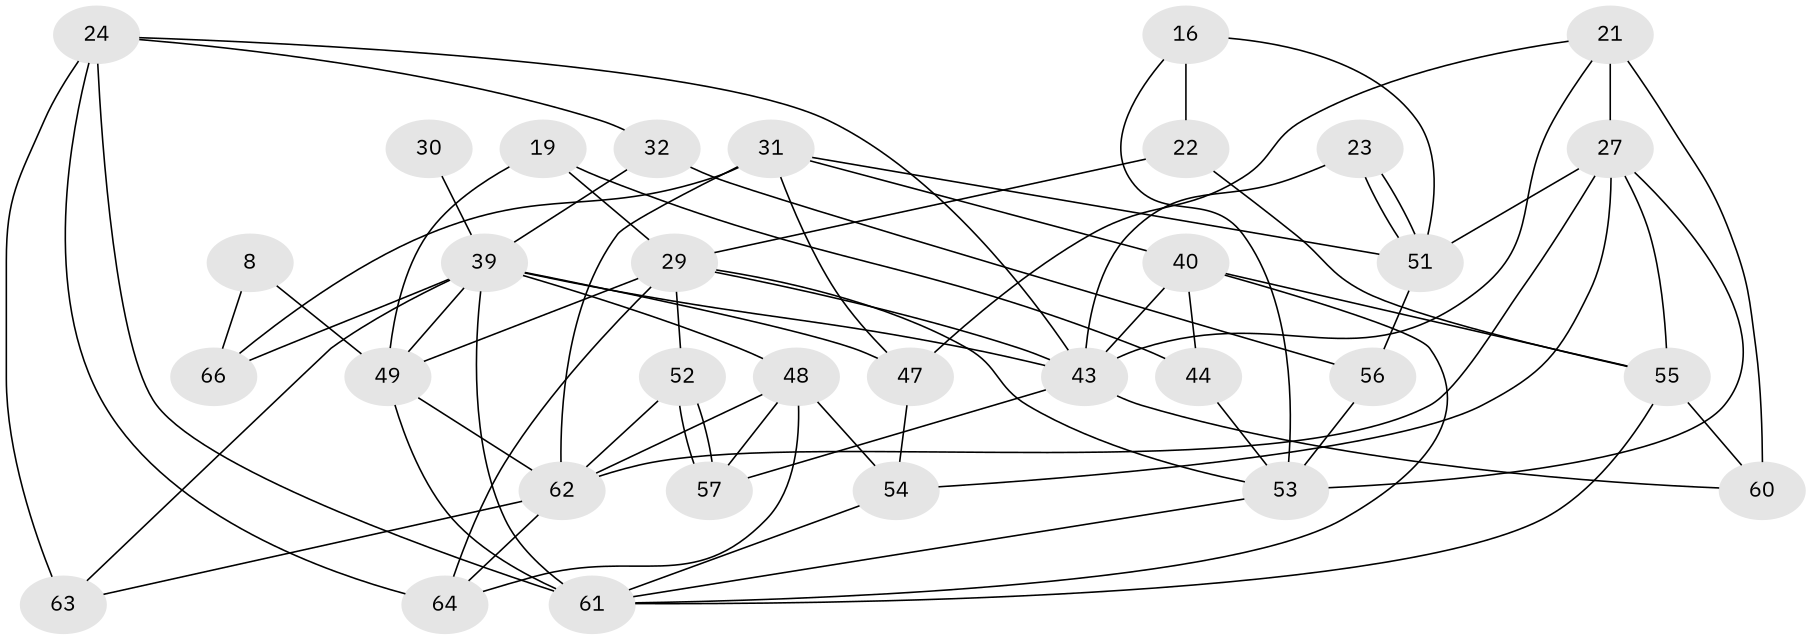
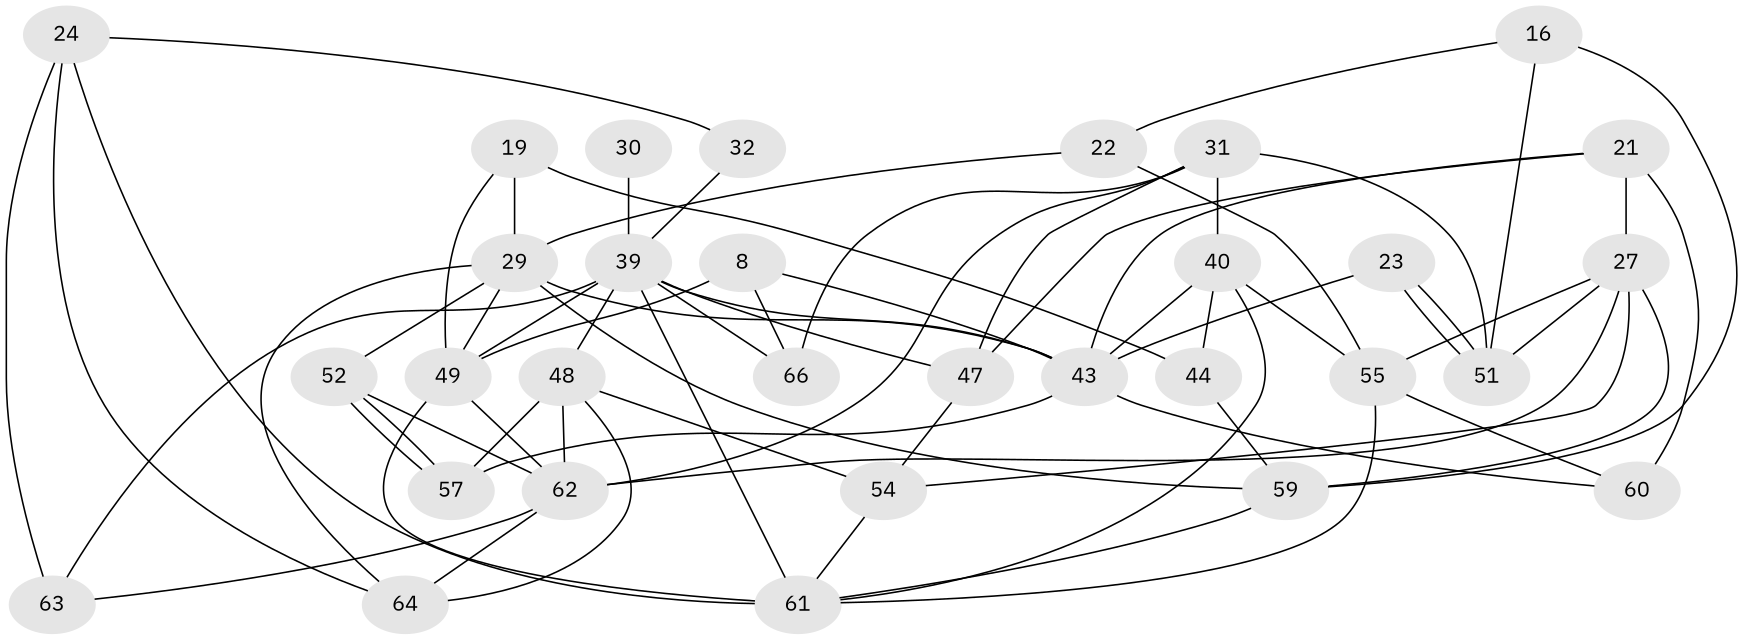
edge "24" -- "43": now "8" -- "43"
node "56": removed
node "53": label "53" -> "59"
